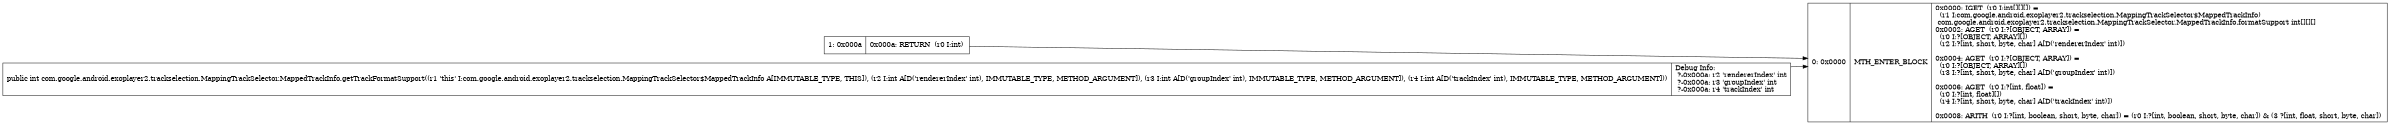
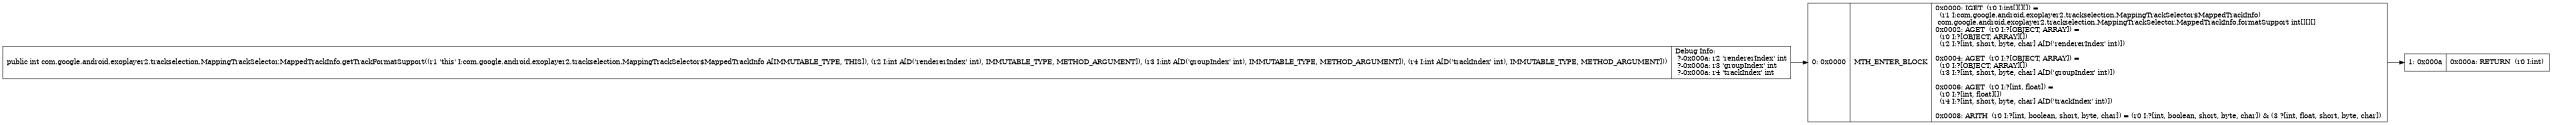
edge "1: 0x000a" -> "0: 0x0000": reversed
